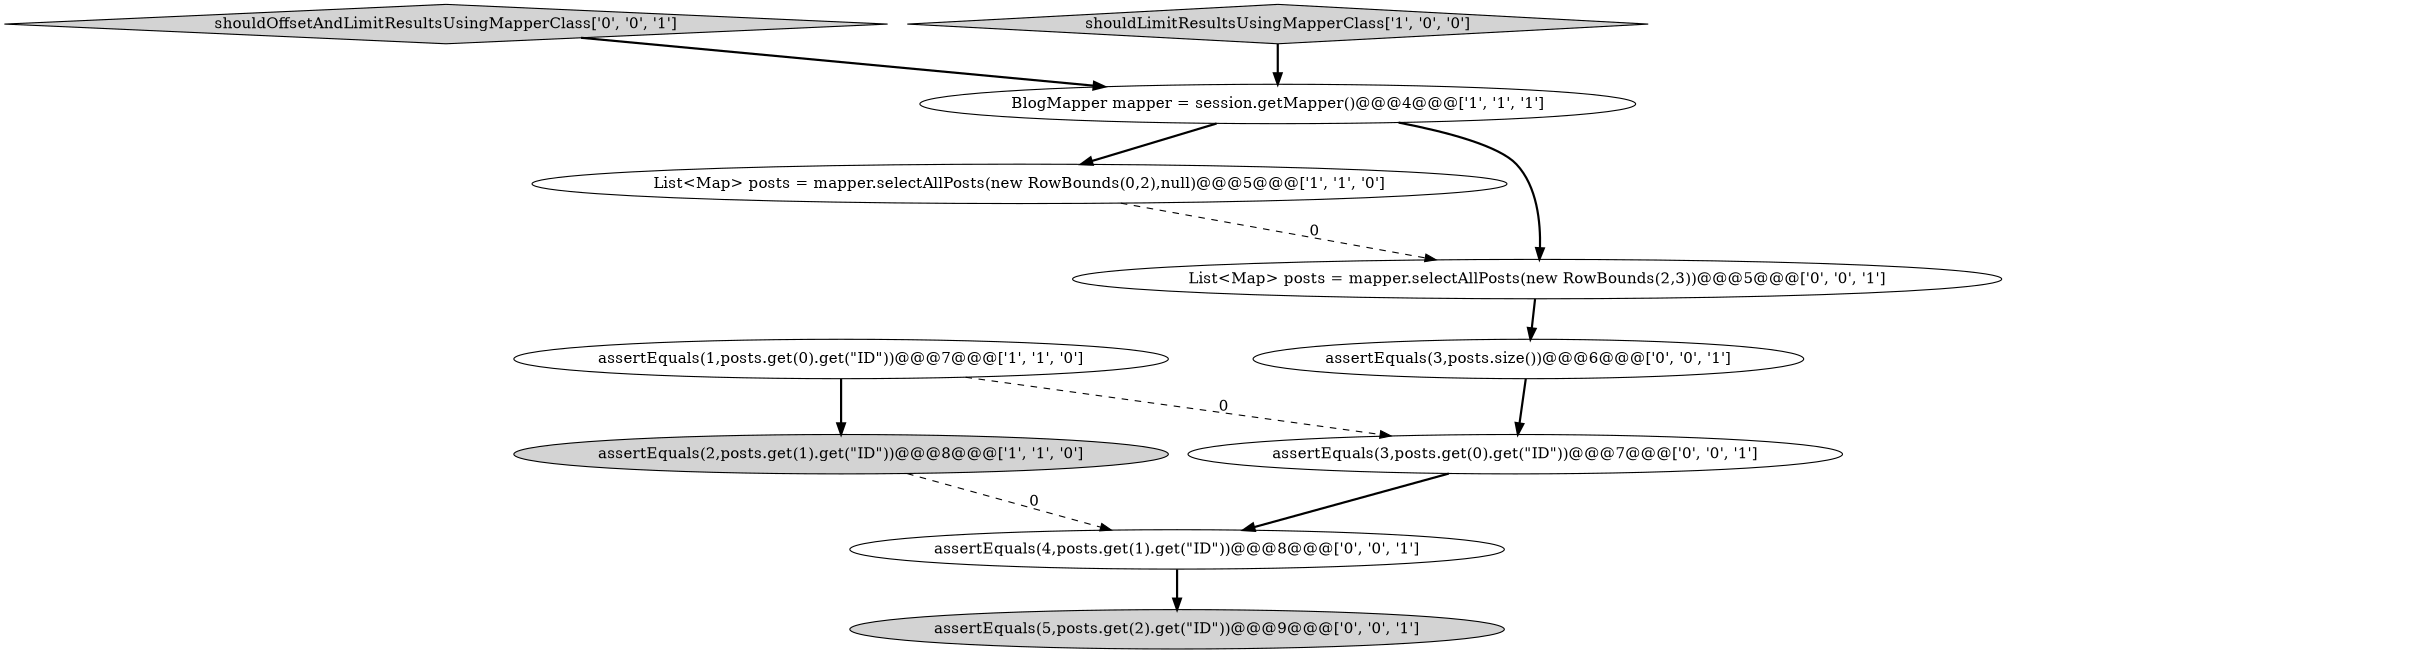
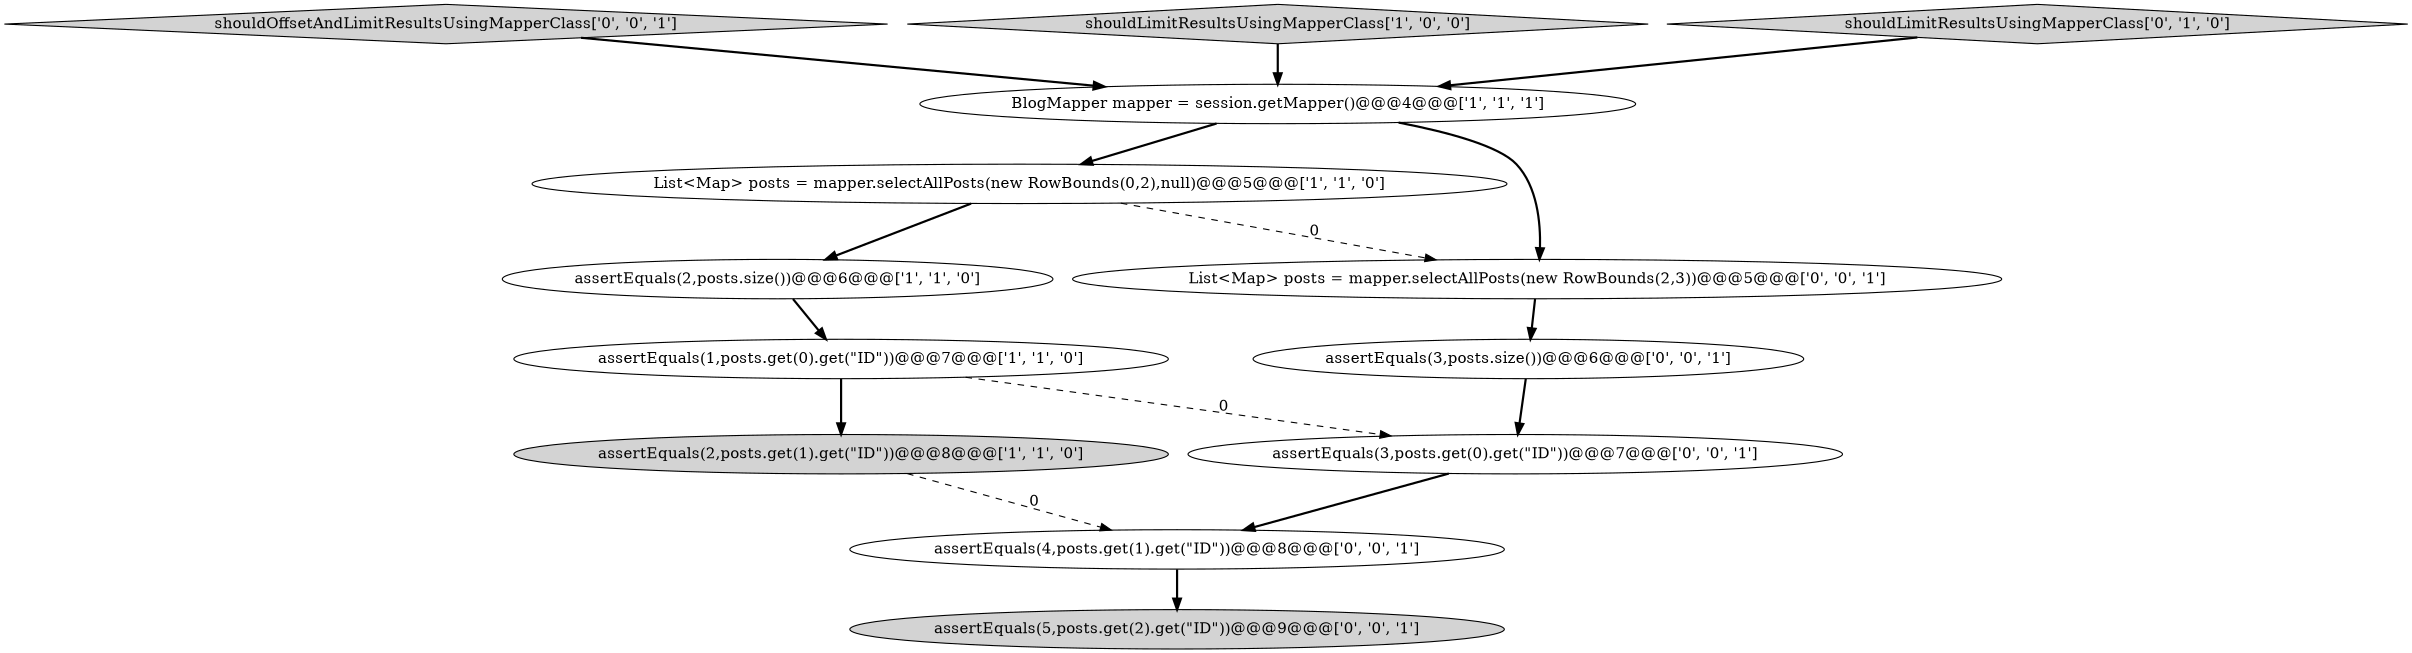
node "shouldLimitResultsUsingMapperClass['0', '1', '0']": added
node "assertEquals(2,posts.size())@@@6@@@['1', '1', '0']": added
